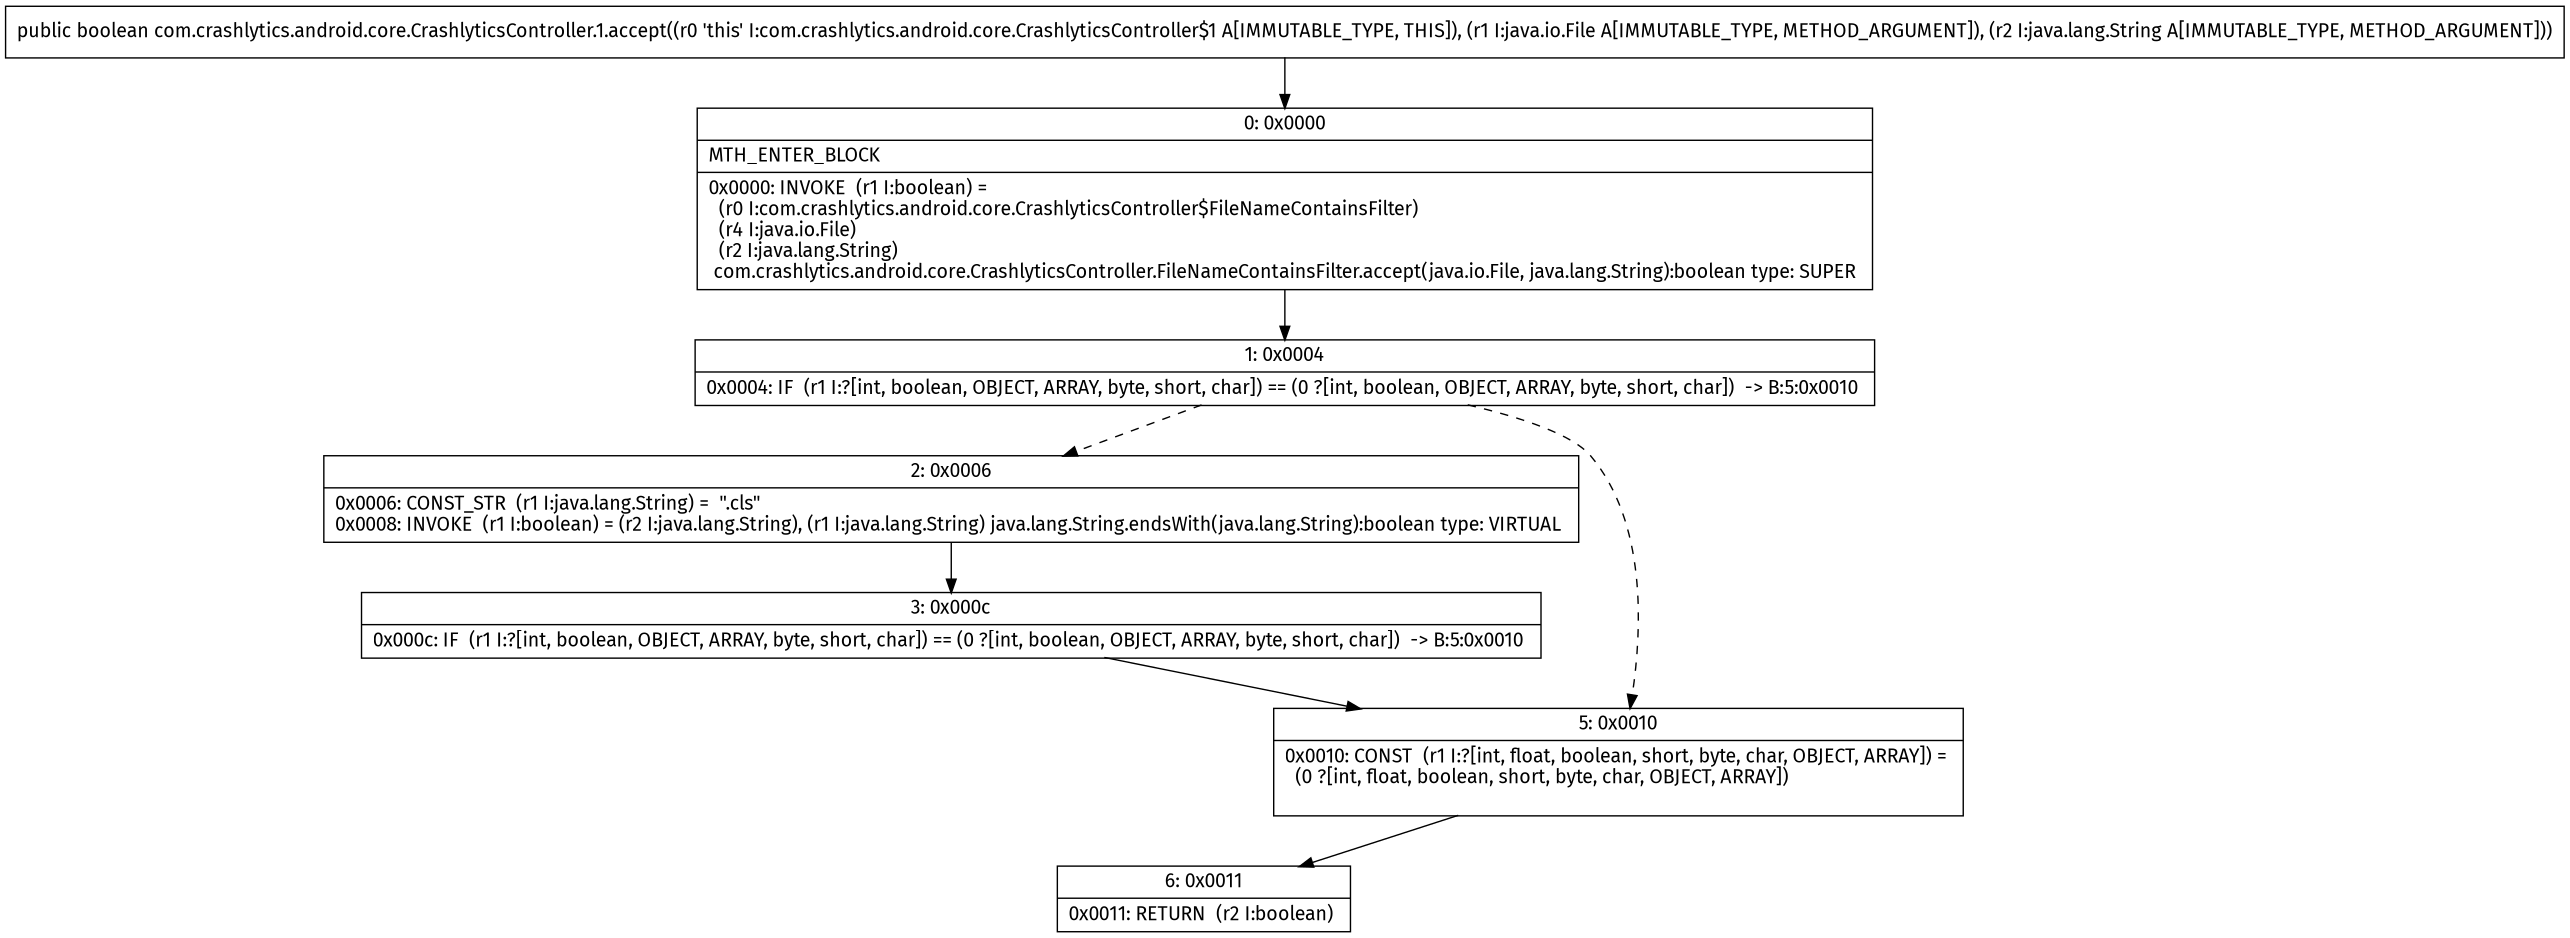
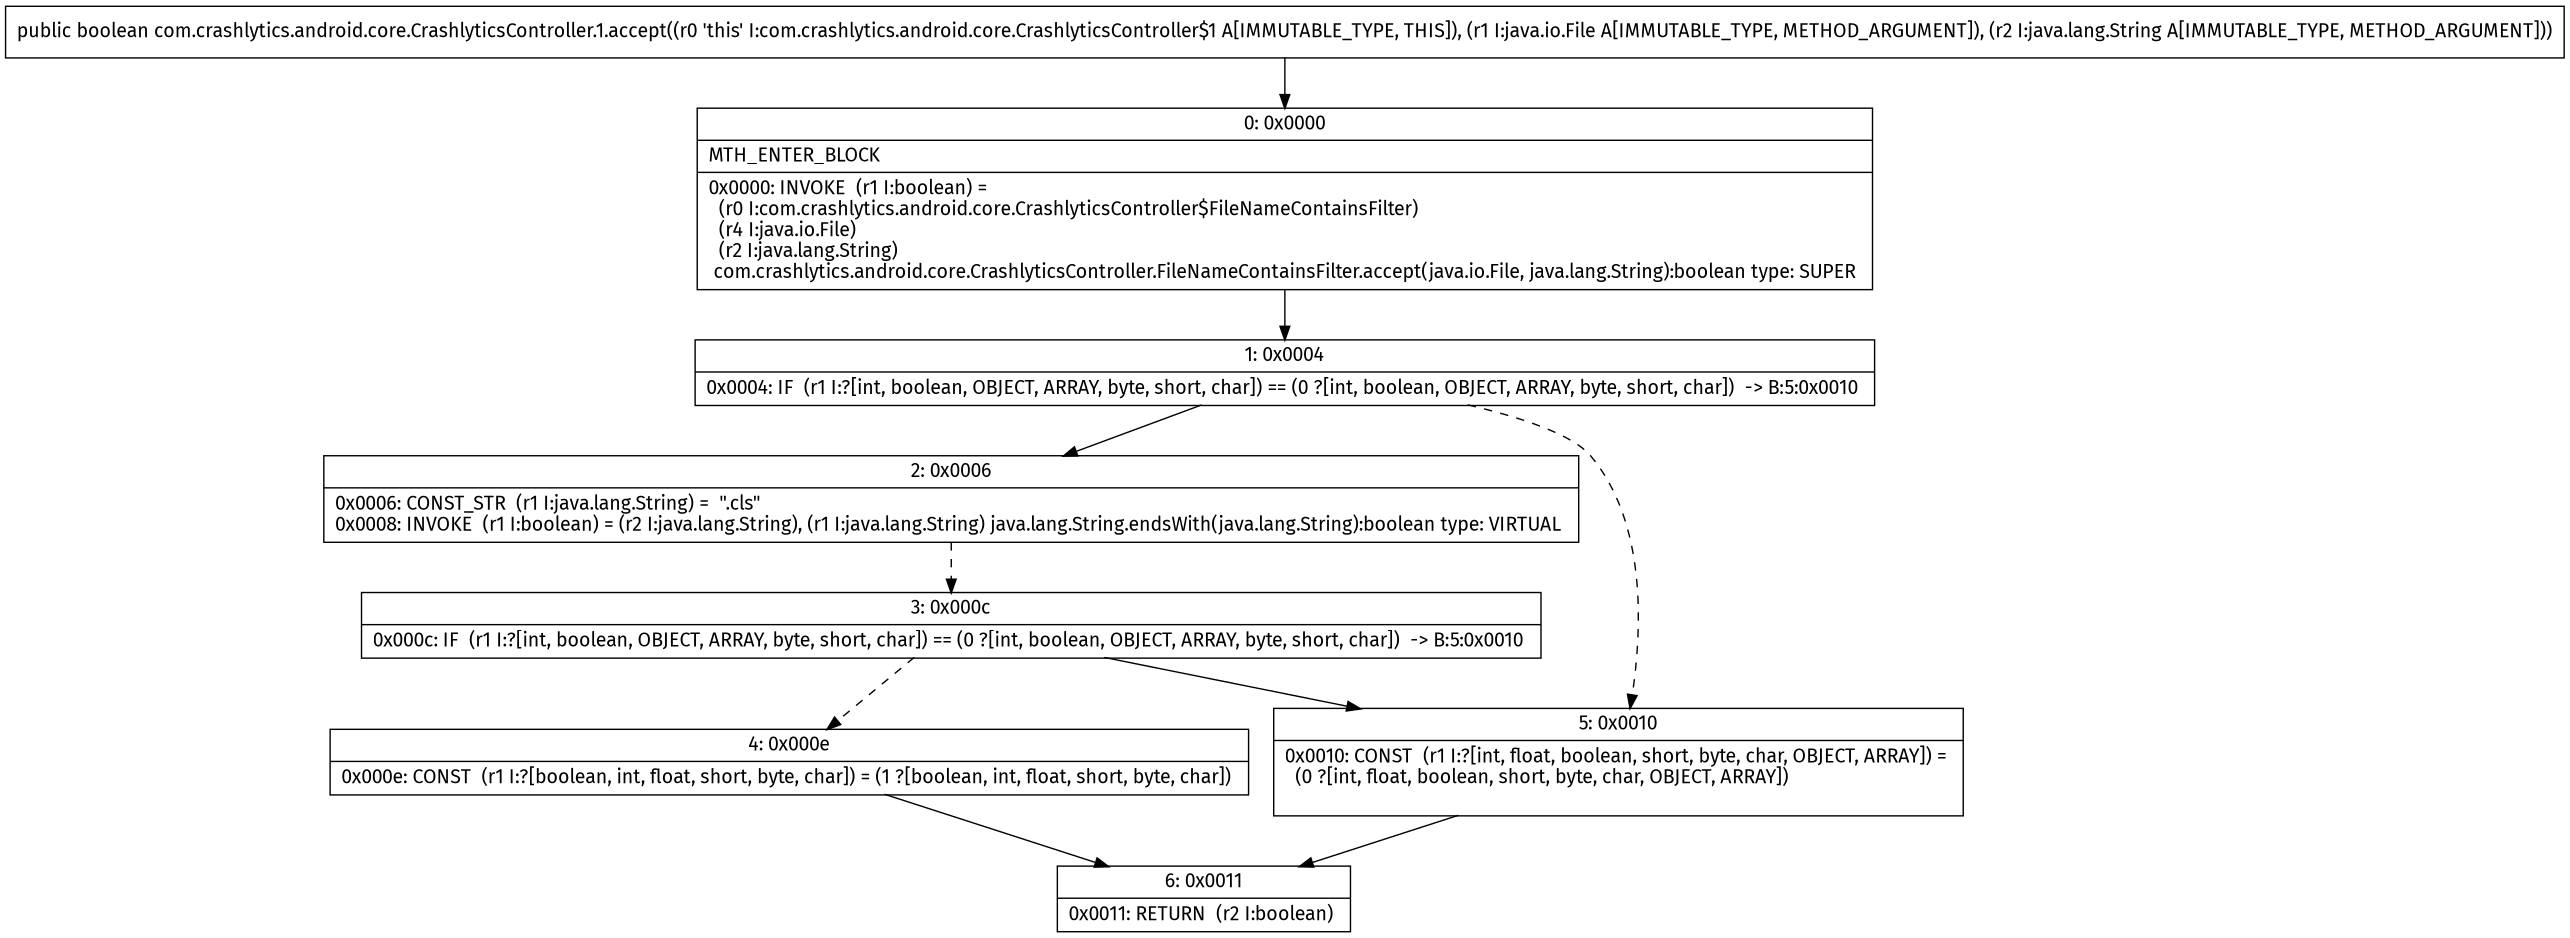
edge "1: 0x0004" -> "2: 0x0006": style dashed -> solid
edge "2: 0x0006" -> "3: 0x000c": style solid -> dashed
node "4: 0x000e": added
